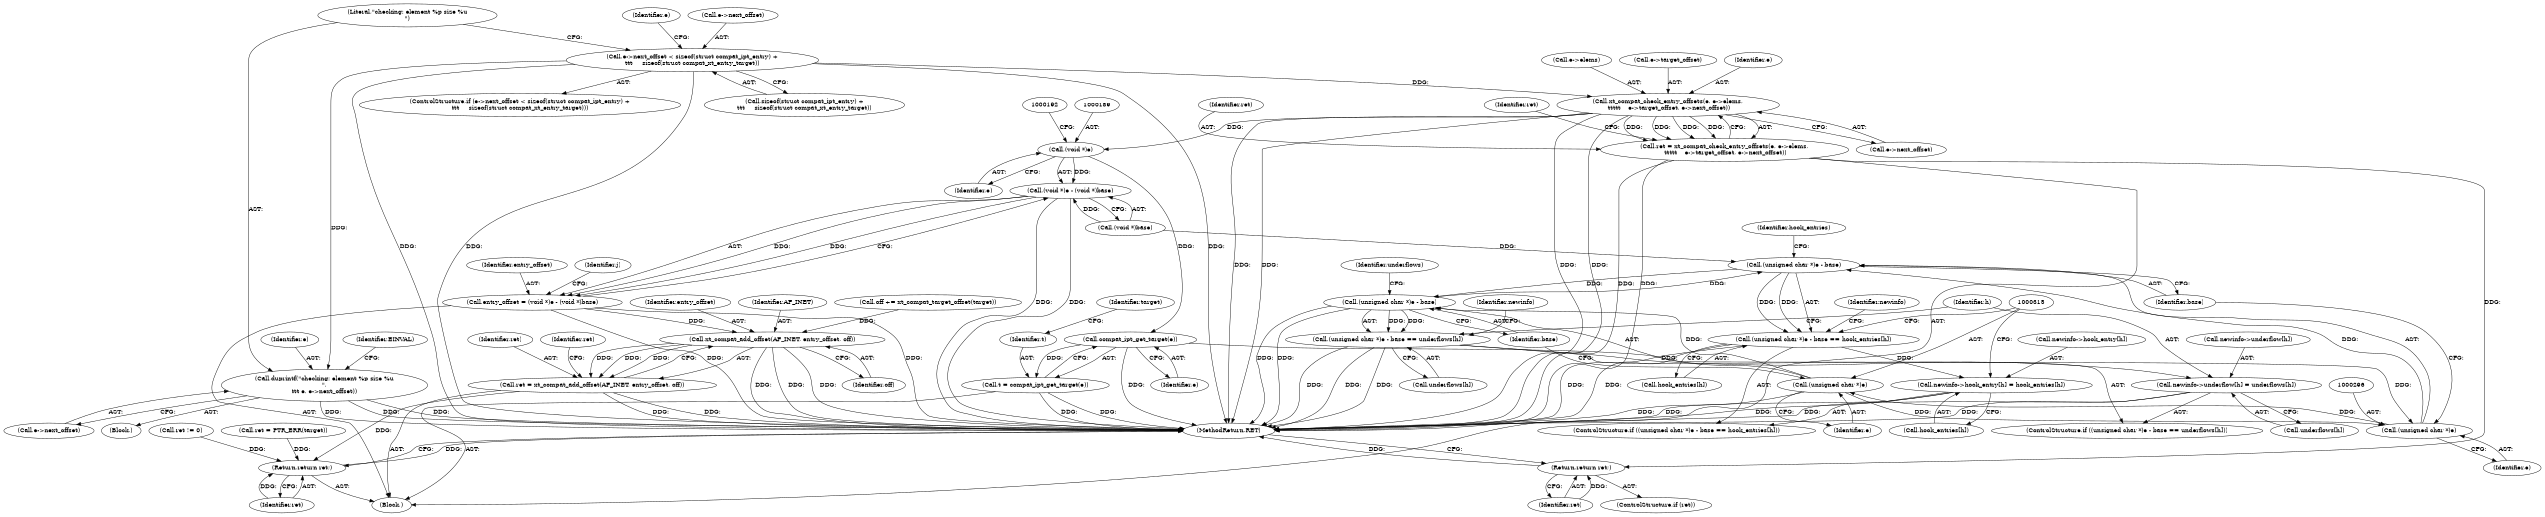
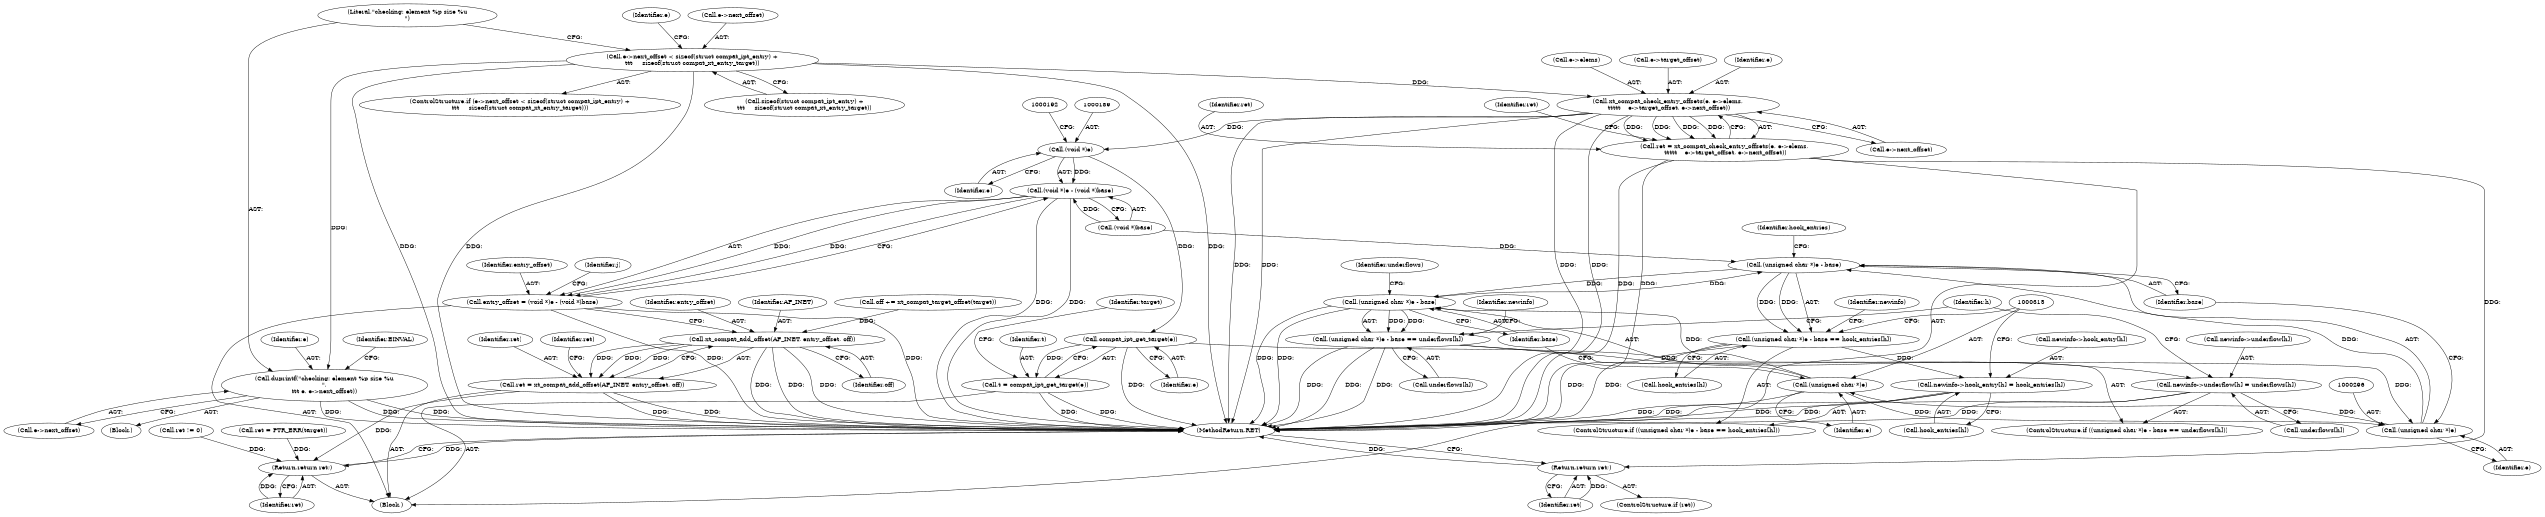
edge "(Call,entry_offset = (void *)e - (void *)base)" -> "(Call,xt_compat_add_offset(AF_INET, entry_offset, off))": label "DDG: " -> "CFG: "
edge "(Identifier,target)" -> "(Identifier,t)": now "(Identifier,target)" -> "(Call,t = compat_ipt_get_target(e))"
edge "(Identifier,h)" -> "(Call,newinfo->underflow[h] = underflows[h])": label "AST: " -> "CFG: "
